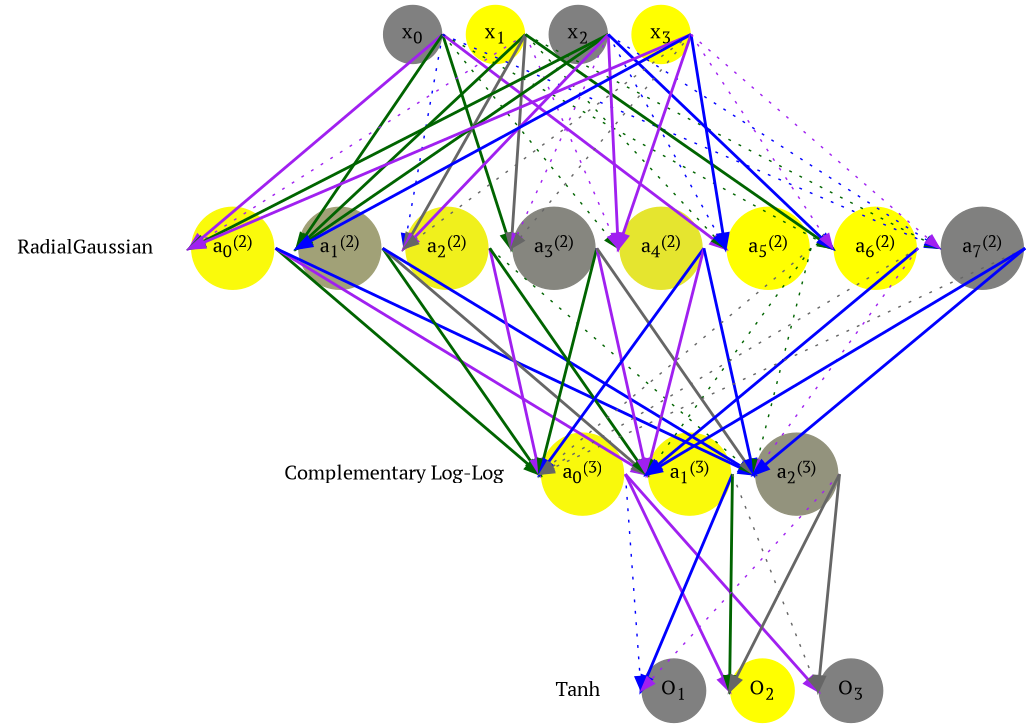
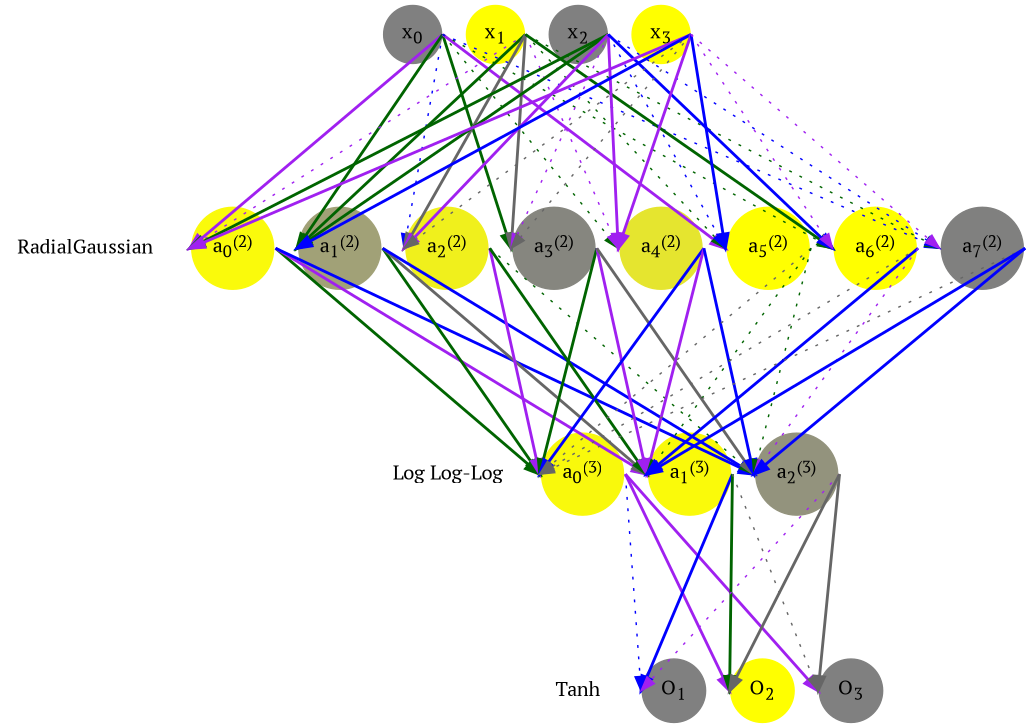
node "Complementary Log-Log": label "Complementary Log-Log" -> "Log Log-Log"
